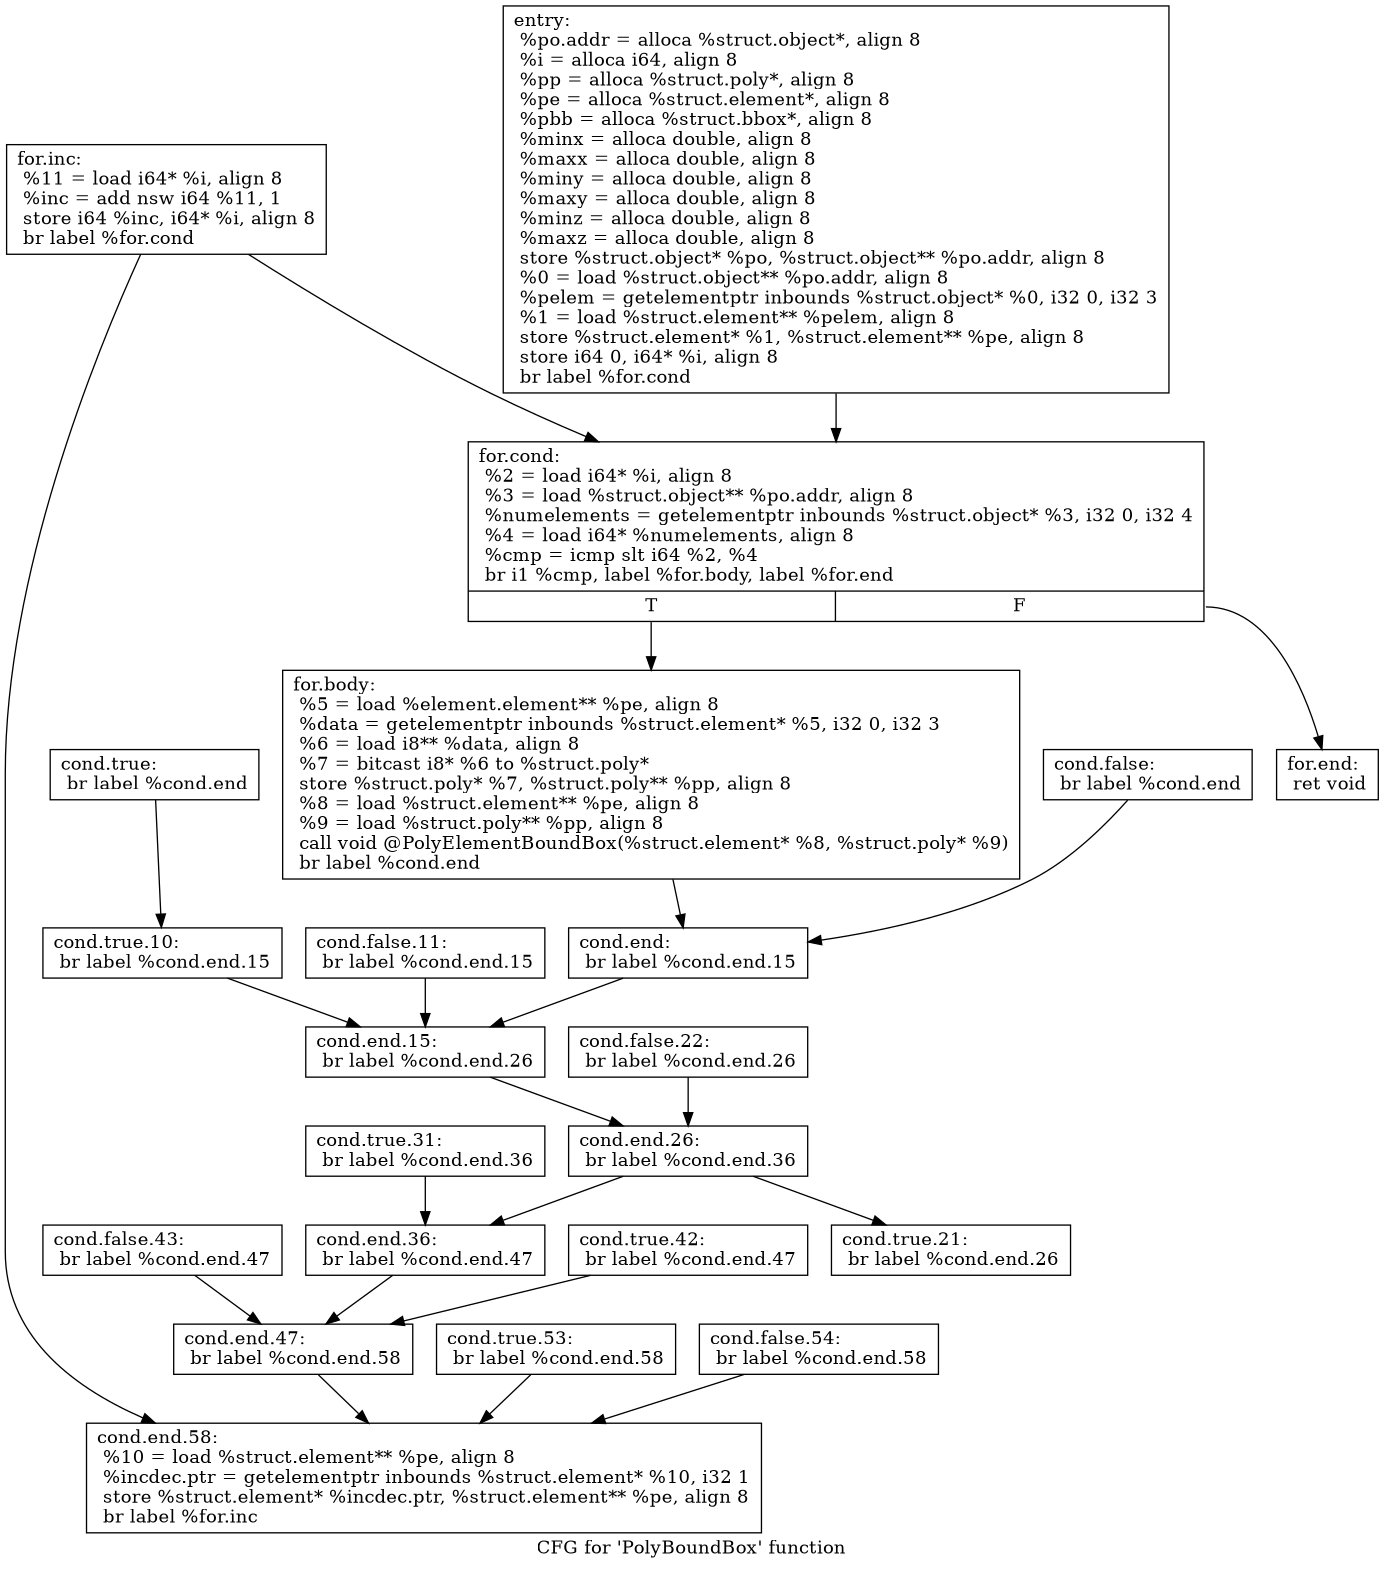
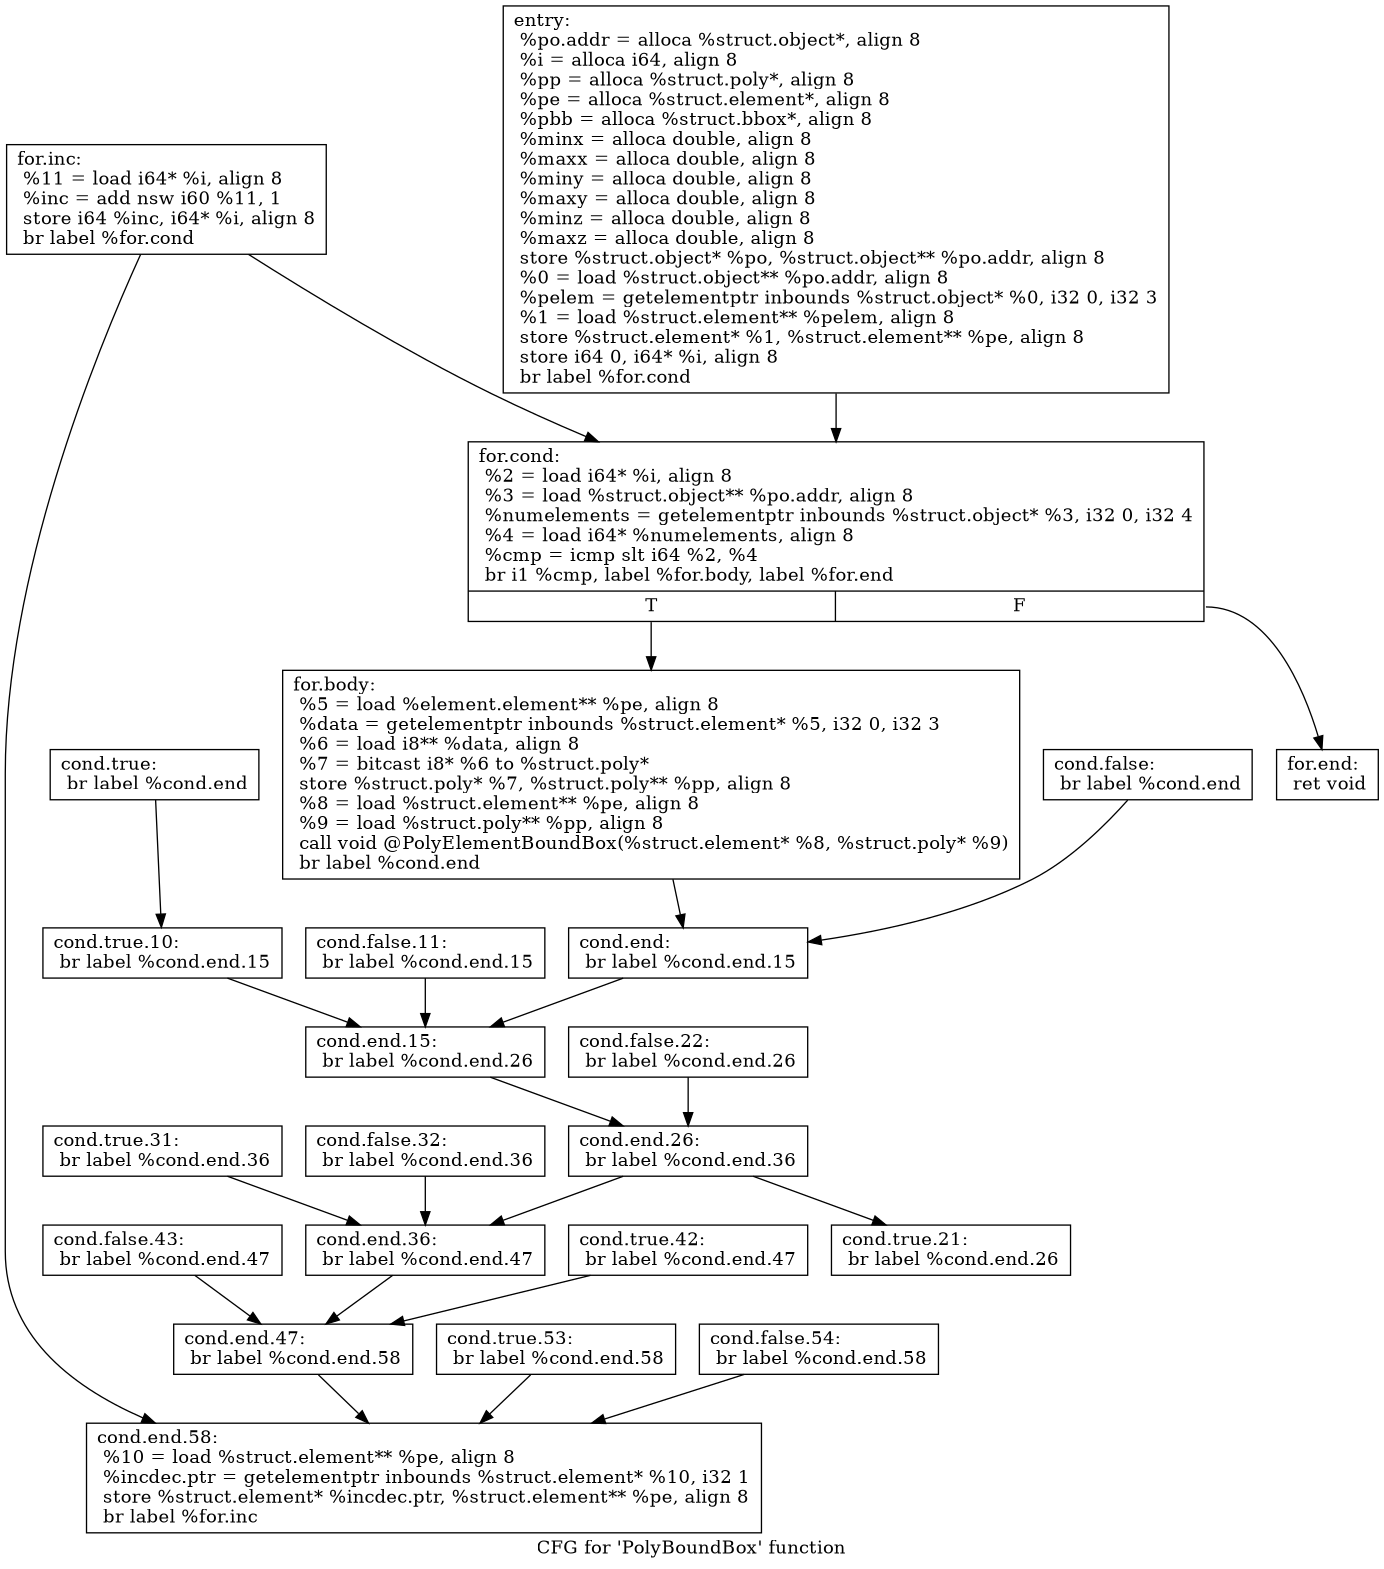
node "for.inc:": text "%inc = add nsw i64 %11, 1" -> "%inc = add nsw i60 %11, 1"
node "cond.false.32:": added
